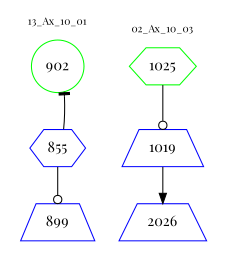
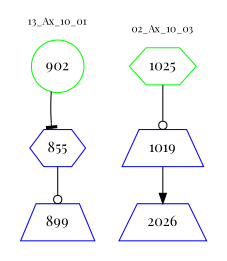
edge "855" -> "902": reversed
